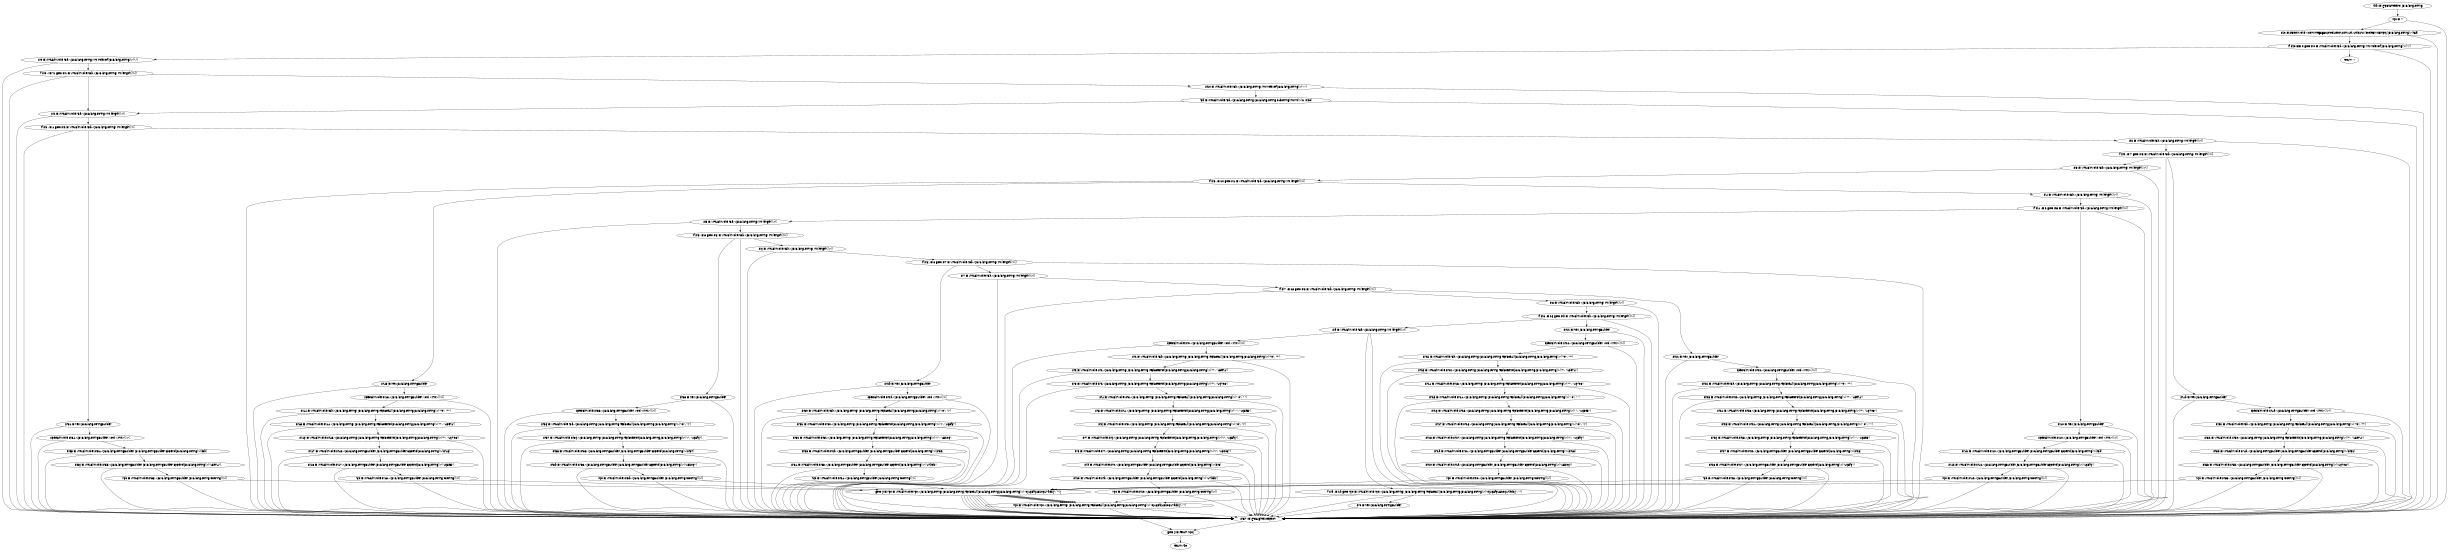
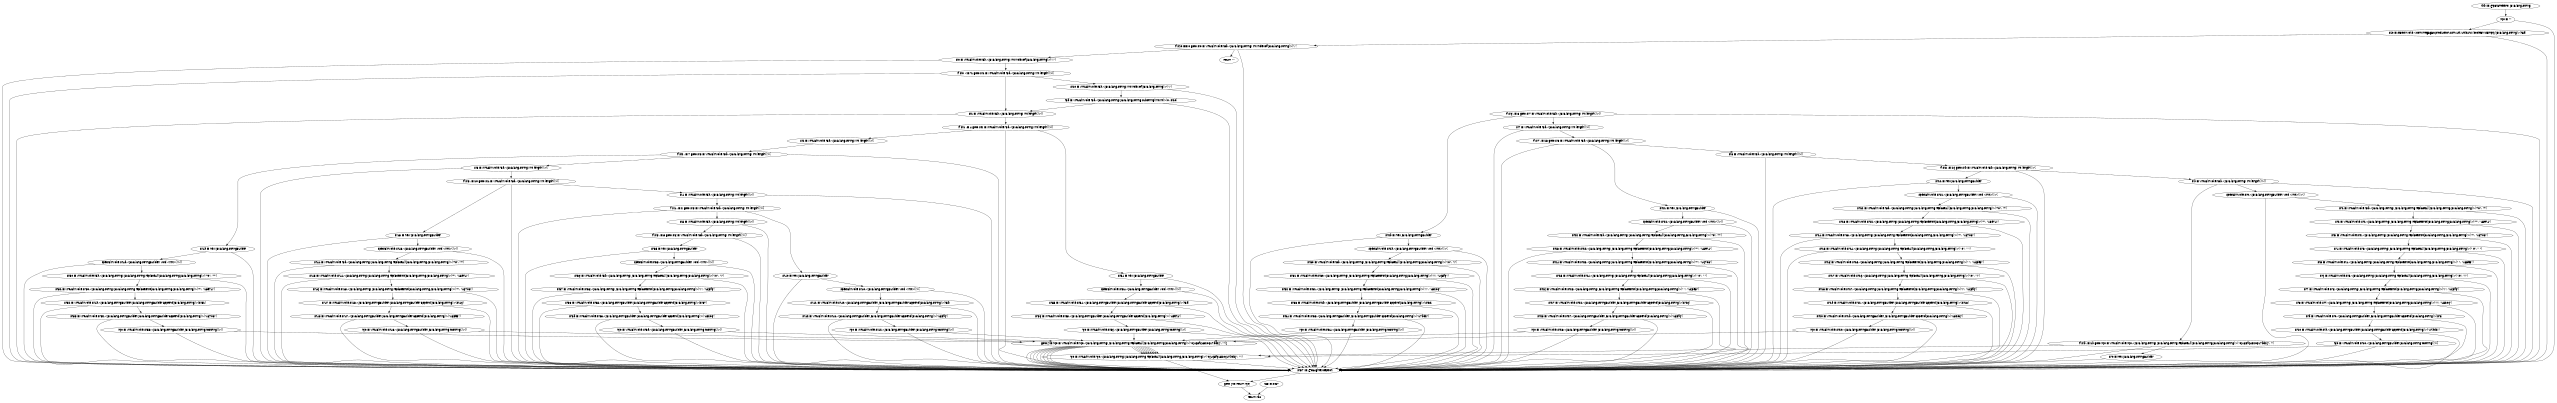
node "$i6 = virtualinvoke r59.<java.lang.String: int length()>()": removed
node "r58 = $r57": added
edge "$i2 = virtualinvoke r59.<java.lang.String: int length()>()" -> "$r57 := @caughtexception": removed
